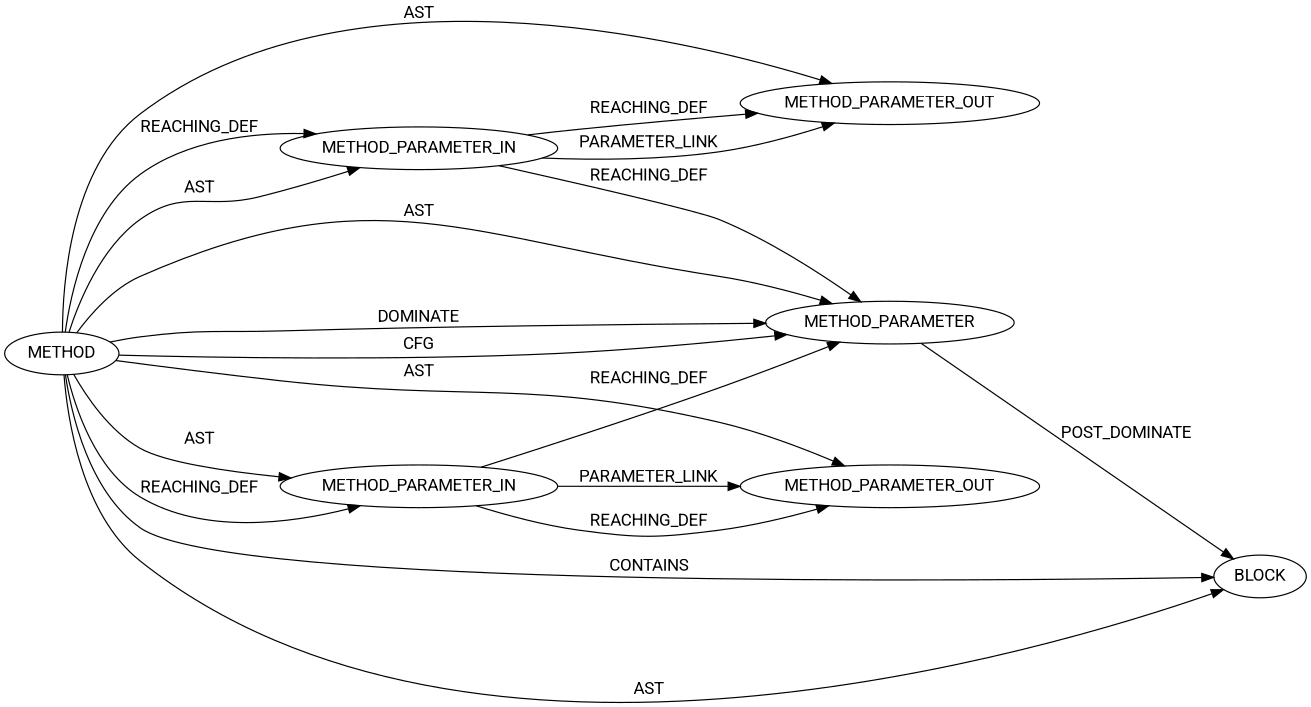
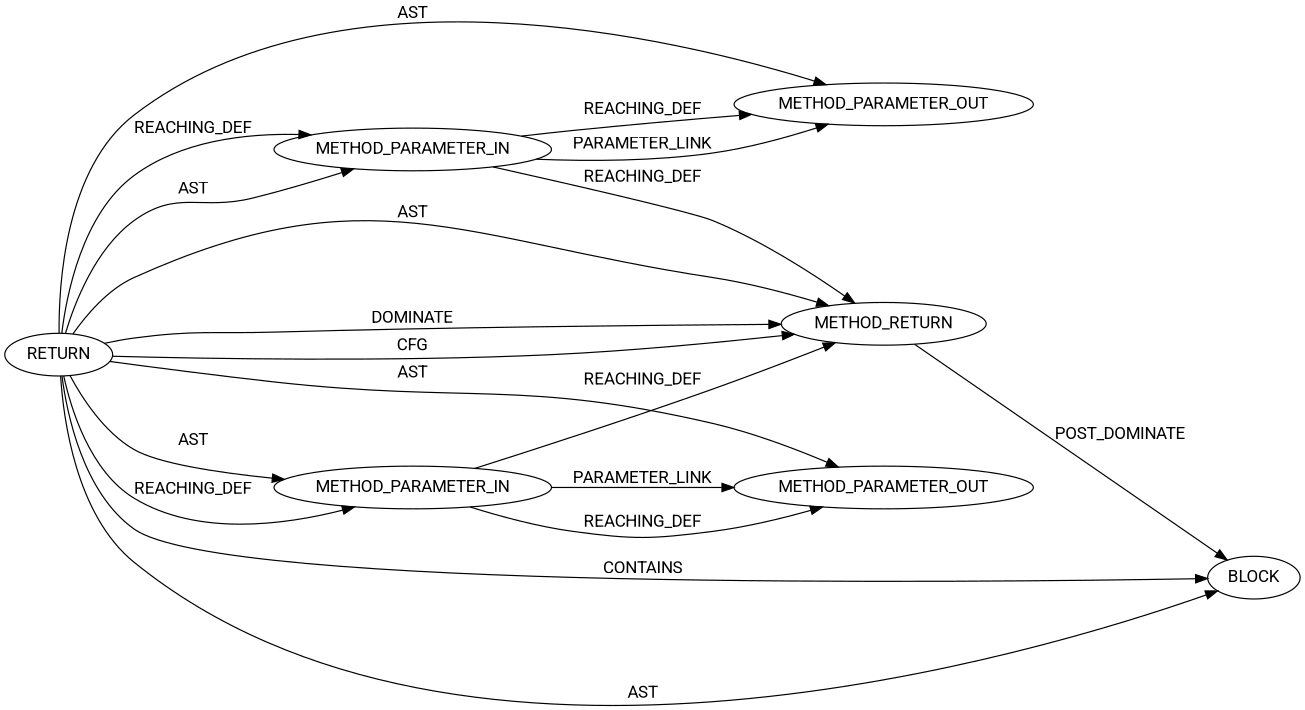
node "METHOD_PARAMETER": label "METHOD_PARAMETER" -> "METHOD_RETURN"
node "METHOD": label "METHOD" -> "RETURN"
